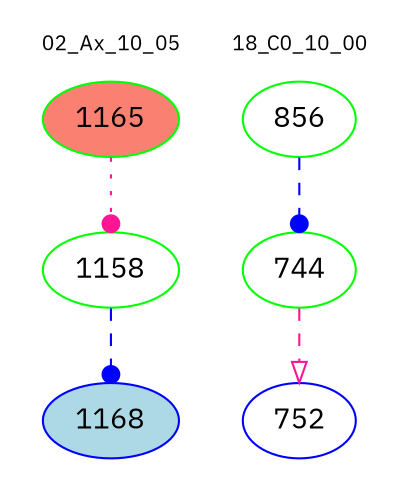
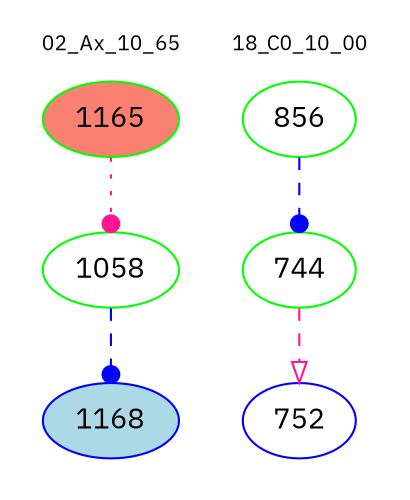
cluster "02_Ax_10_05": label "02_Ax_10_05" -> "02_Ax_10_65"
node "1158": label "1158" -> "1058"
